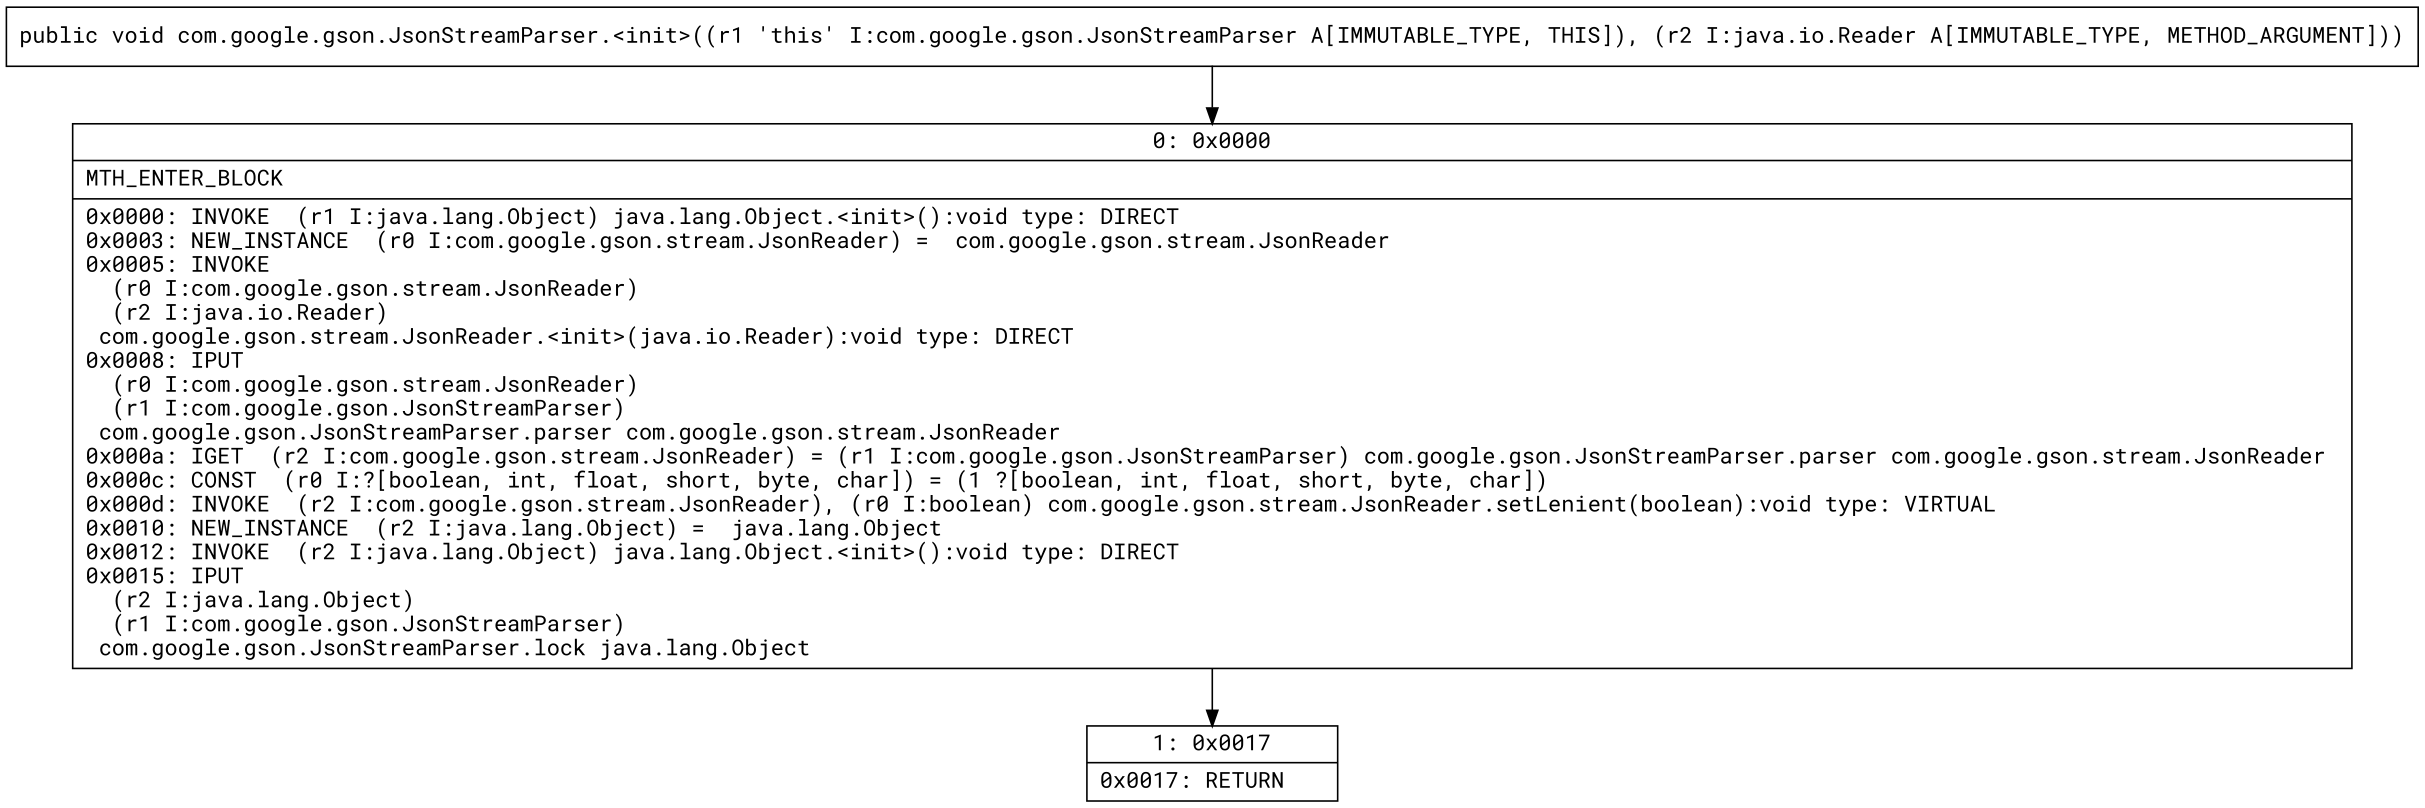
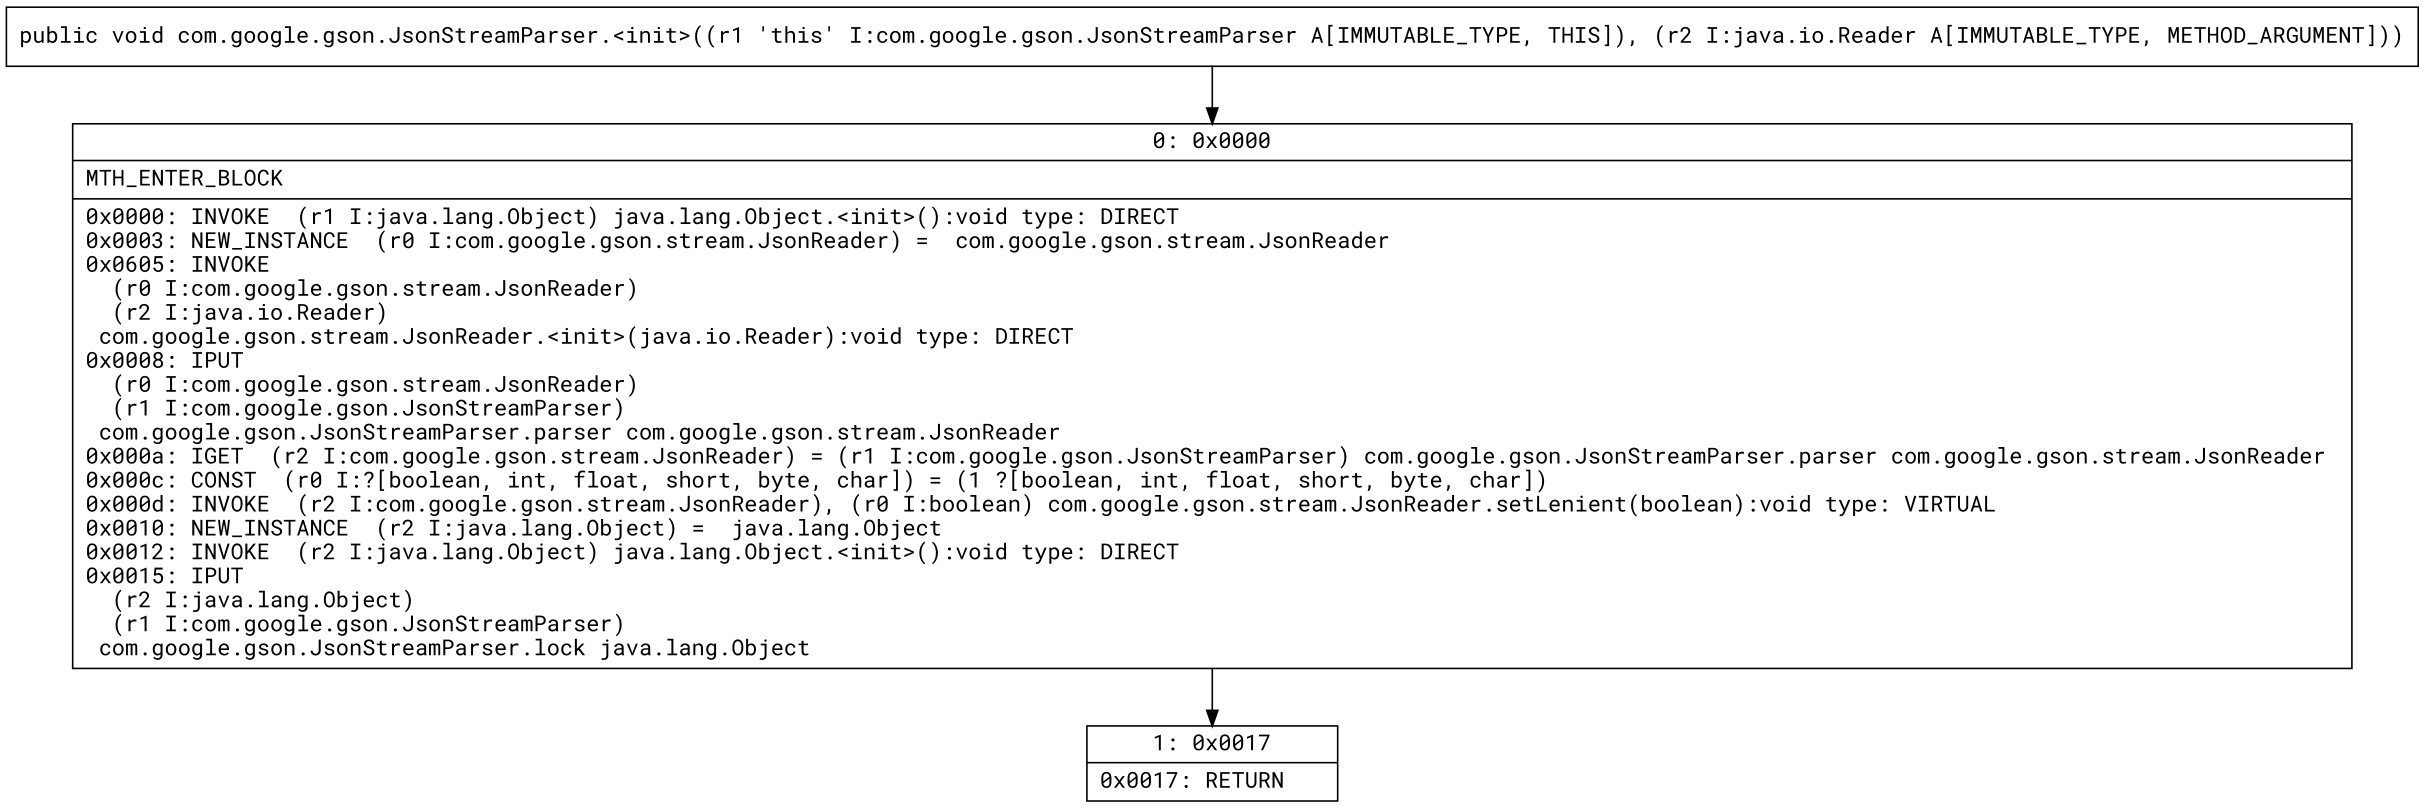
node "0: 0x0000": text "0x0005: INVOKE" -> "0x0605: INVOKE"
